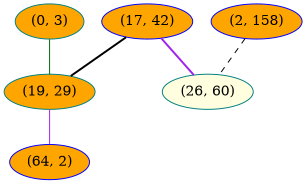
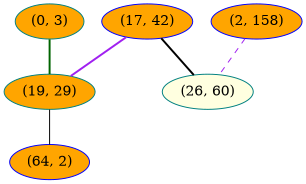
edge "(0, 3)" -- "(19, 29)": style solid -> bold
edge "(17, 42)" -- "(19, 29)": color black -> purple
edge "(17, 42)" -- "(26, 60)": color purple -> black
edge "(2, 158)" -- "(26, 60)": color black -> purple
edge "(19, 29)" -- "(64, 2)": color purple -> black
